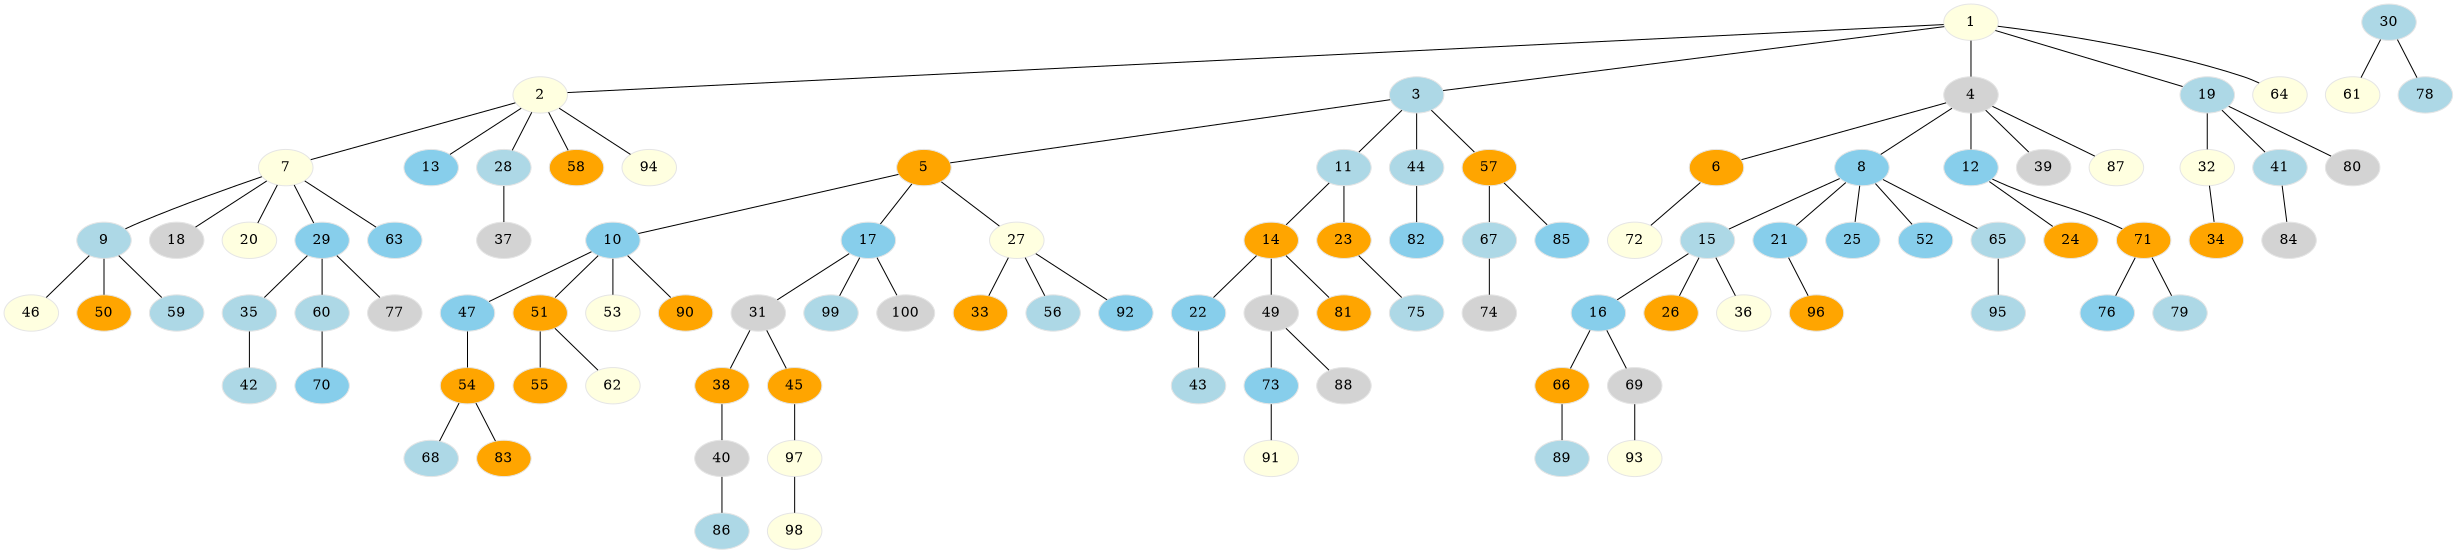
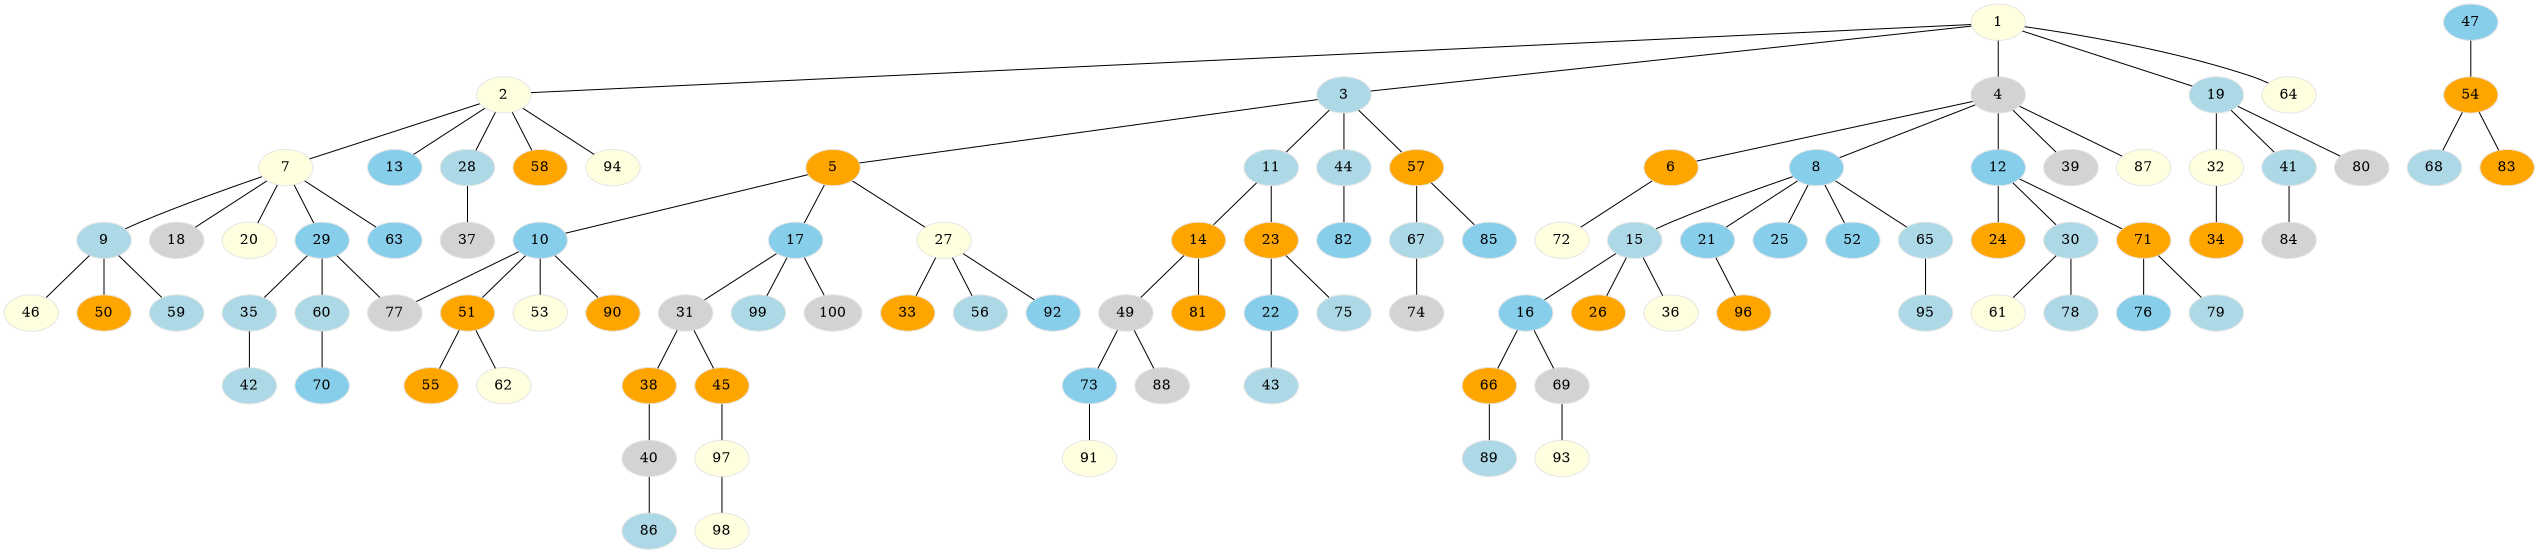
edge "12" -- "30": added
edge "10" -- "47": now "10" -- "77"
edge "14" -- "22": now "23" -- "22"
